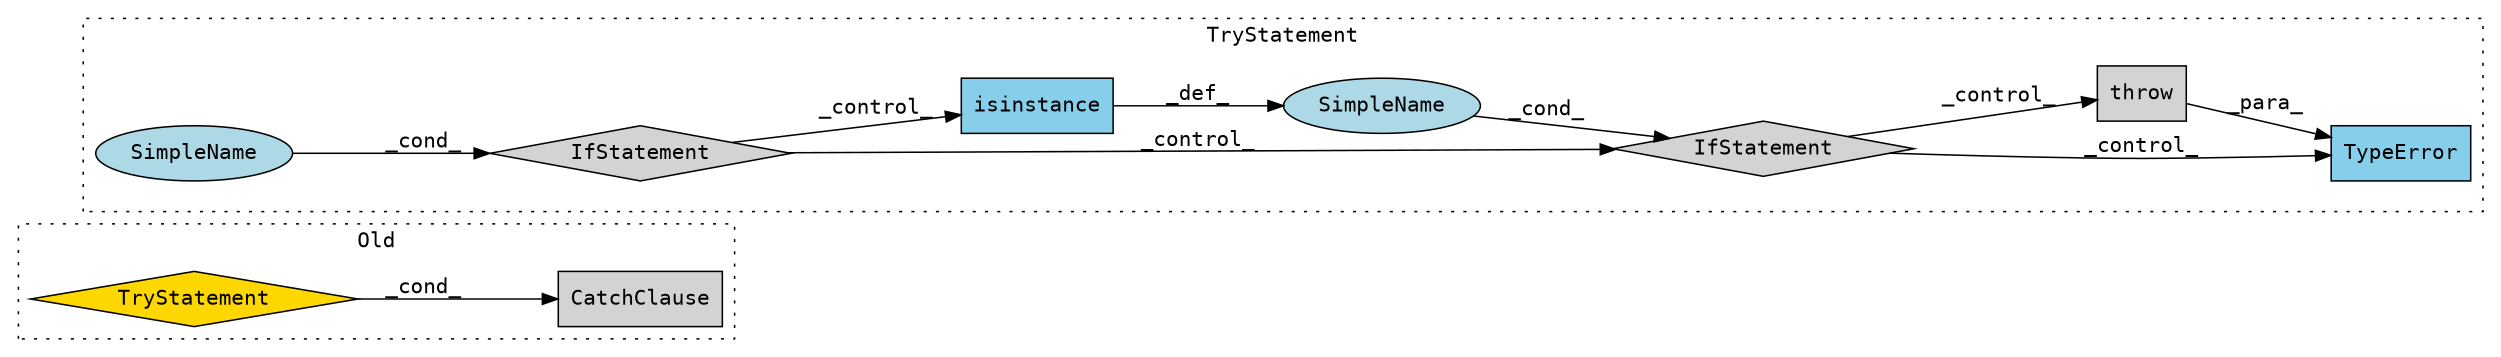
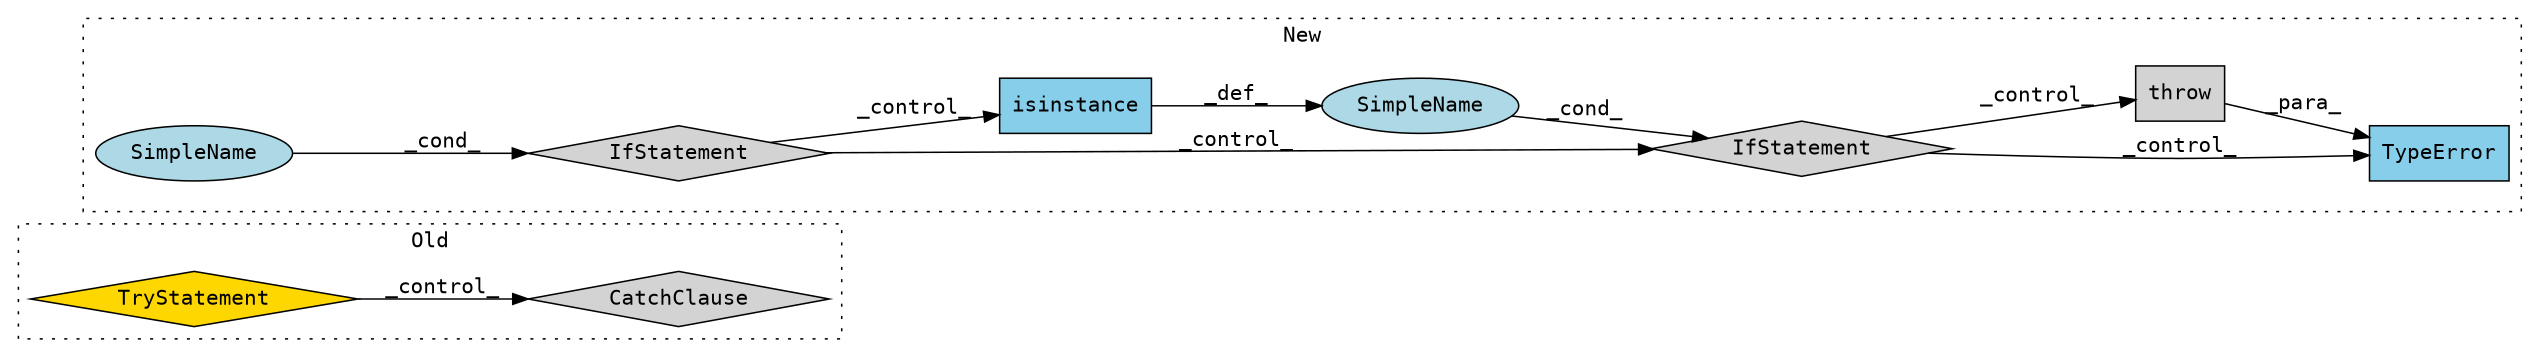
cluster "TryStatement": label "TryStatement" -> "New"
edge "TryStatement" -> "CatchClause": label "_cond_" -> "_control_"
node "CatchClause": shape box -> diamond
